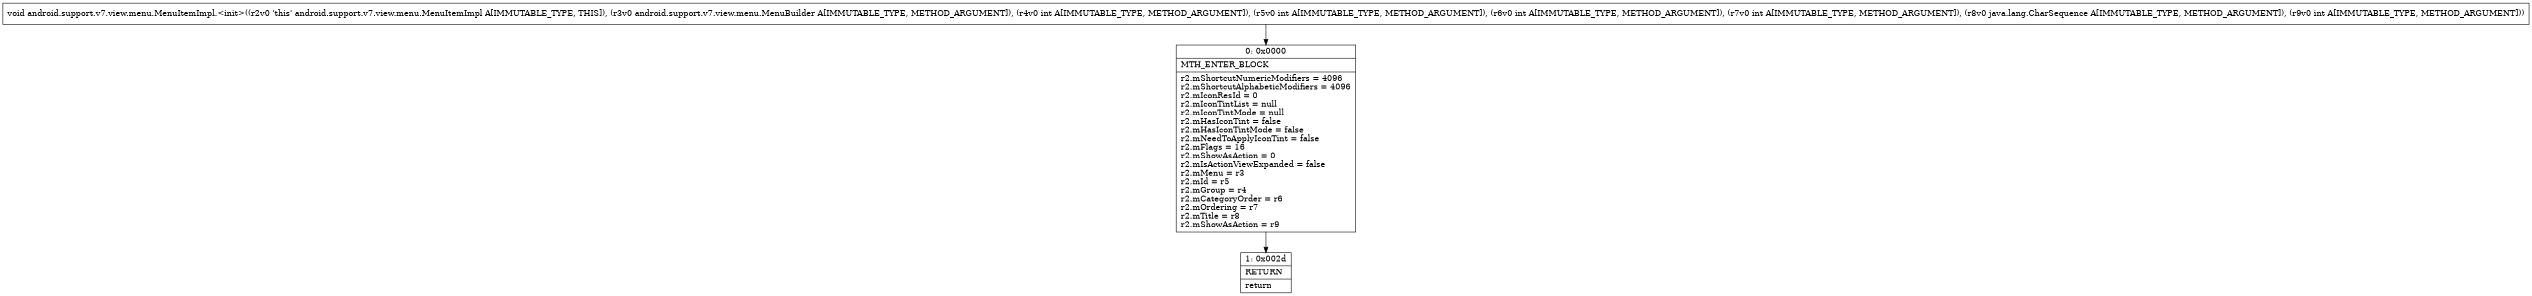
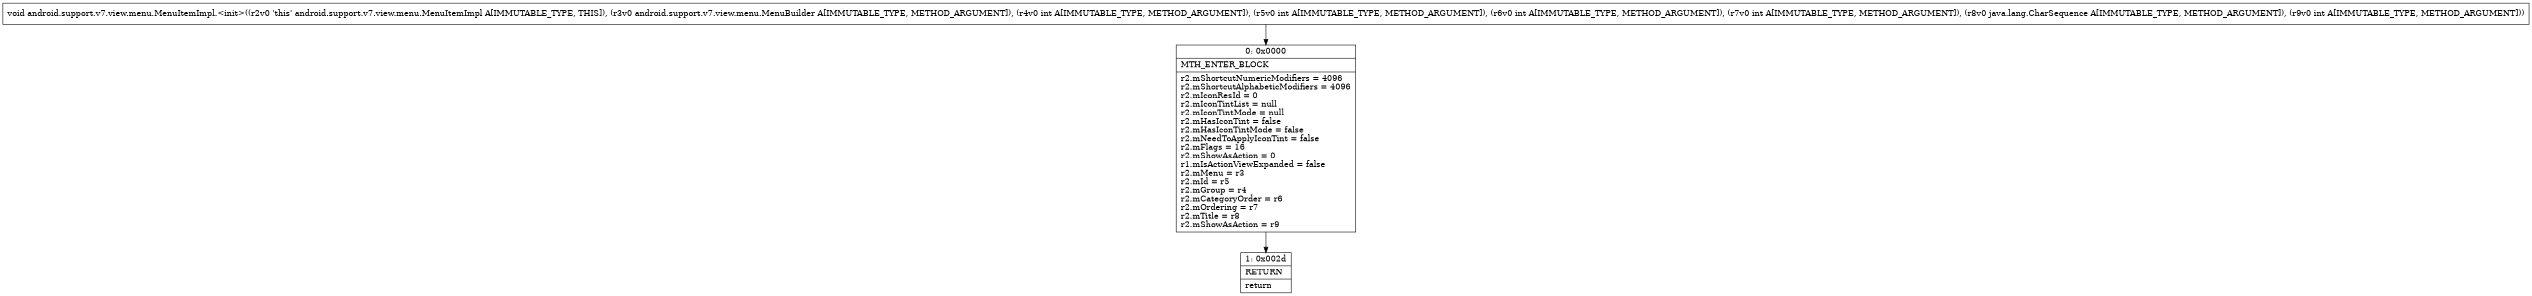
node "0: 0x0000": text "r2.mIsActionViewExpanded = false" -> "r1.mIsActionViewExpanded = false"
